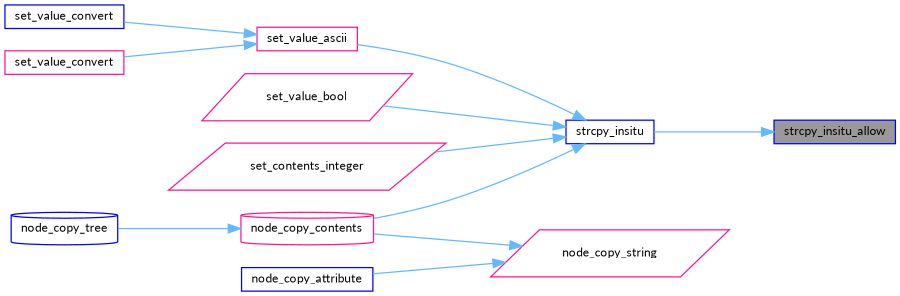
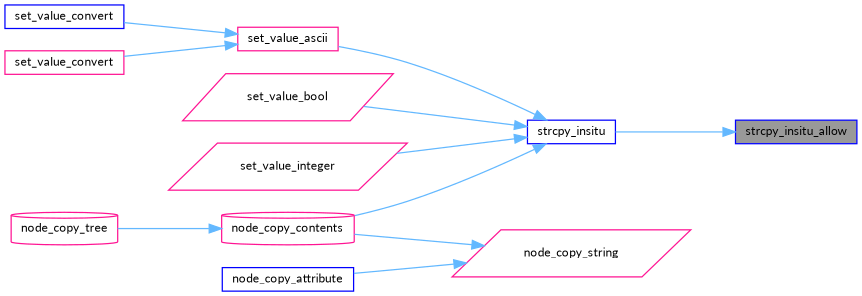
node "set_contents_integer": label "set_contents_integer" -> "set_value_integer"
node "node_copy_tree": color blue -> deeppink
